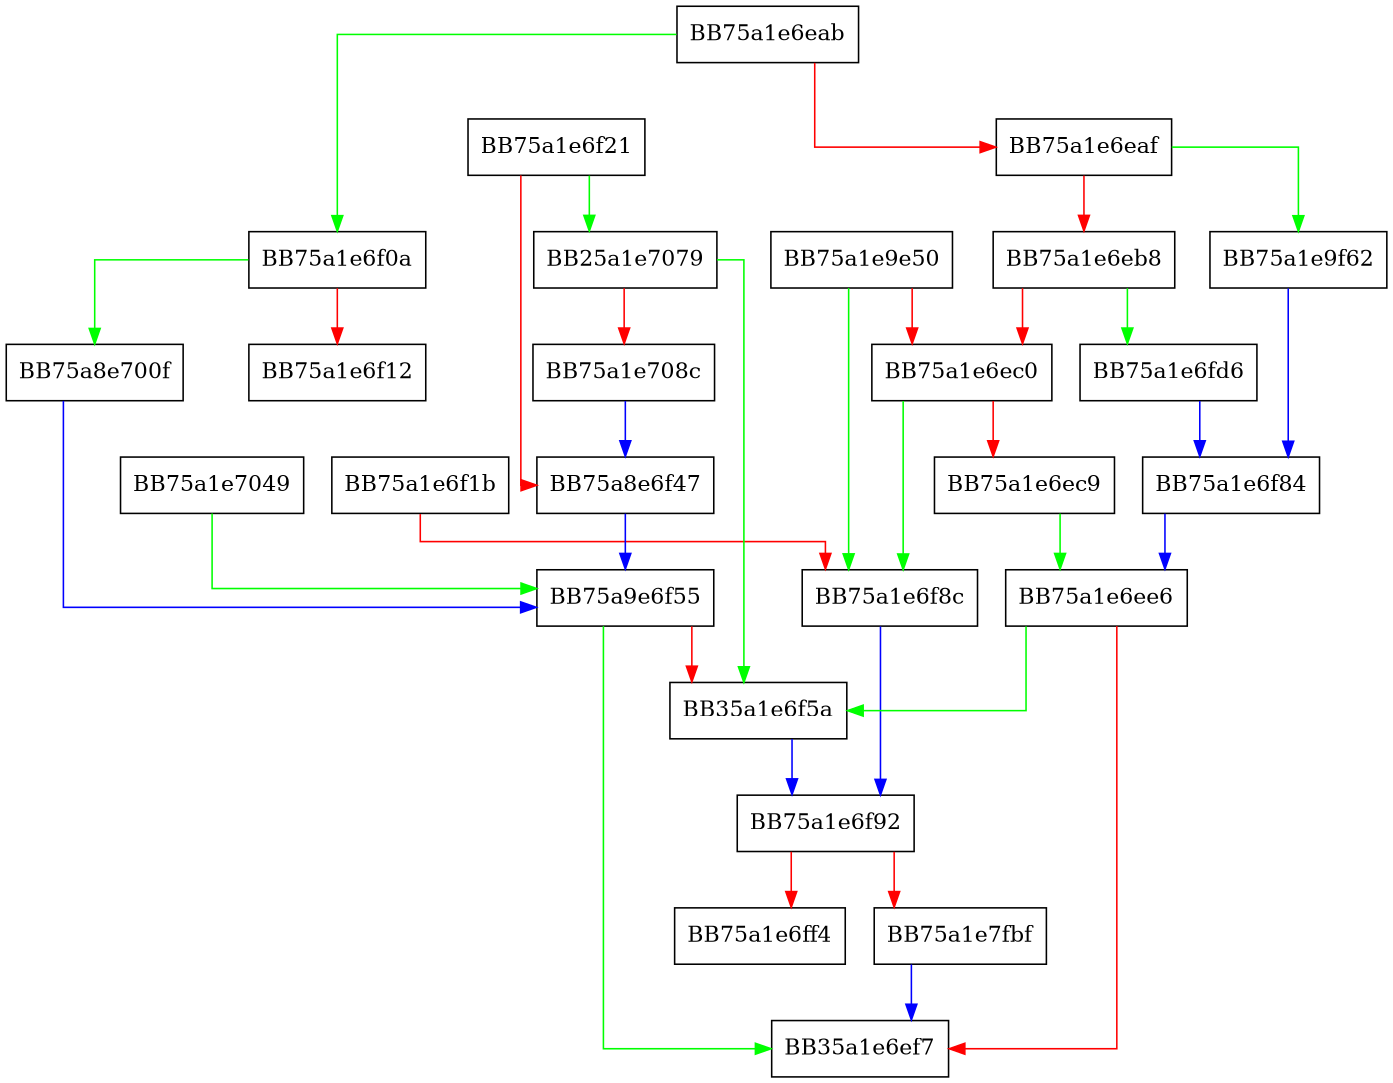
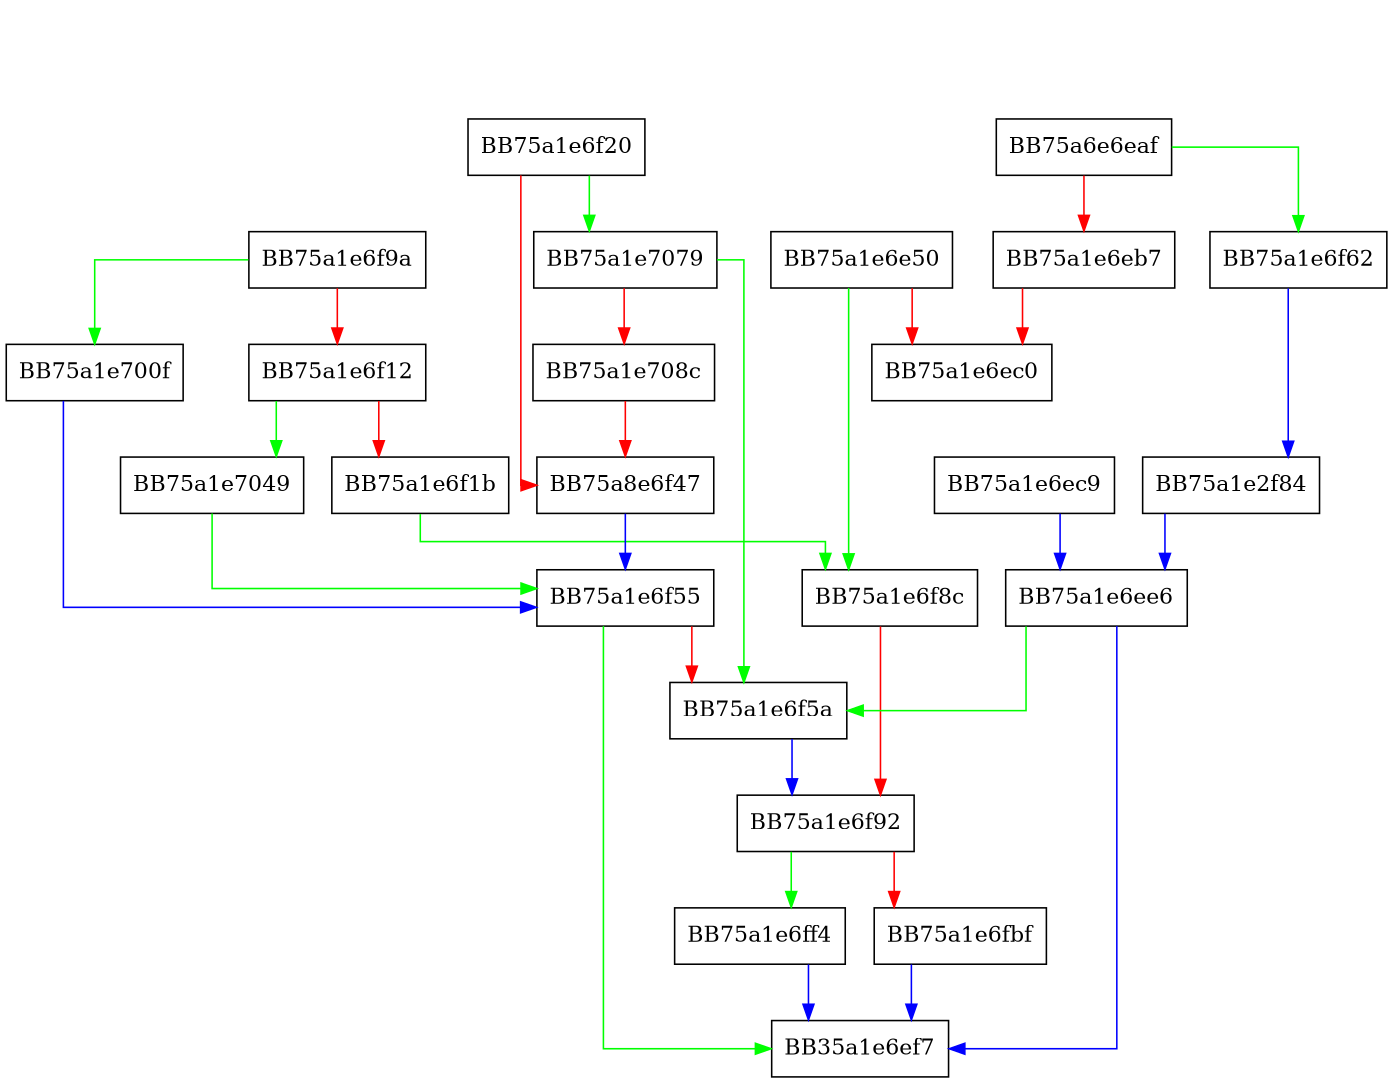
node "BB75a1e6eab": removed
node "BB75a1e6f21": label "BB75a1e6f21" -> "BB75a1e6f20"
node "BB75a1e6eaf": label "BB75a1e6eaf" -> "BB75a6e6eaf"
node "BB75a1e6f0a": label "BB75a1e6f0a" -> "BB75a1e6f9a"
node "BB25a1e7079": label "BB25a1e7079" -> "BB75a1e7079"
node "BB75a1e9e50": label "BB75a1e9e50" -> "BB75a1e6e50"
node "BB75a1e6eb8": label "BB75a1e6eb8" -> "BB75a1e6eb7"
node "BB75a1e9f62": label "BB75a1e9f62" -> "BB75a1e6f62"
node "BB75a8e700f": label "BB75a8e700f" -> "BB75a1e700f"
node "BB75a1e6fd6": removed
edge "BB75a1e6f12" -> "BB75a1e7049": added
edge "BB75a1e6f12" -> "BB75a1e6f1b": added
edge "BB75a1e708c" -> "BB75a8e6f47": color blue -> red
edge "BB75a1e6ec0" -> "BB75a1e6ec9": removed
edge "BB75a1e6ec0" -> "BB75a1e6f8c": removed
node "BB75a1e6f84": label "BB75a1e6f84" -> "BB75a1e2f84"
edge "BB75a1e6ec9" -> "BB75a1e6ee6": color green -> blue
edge "BB75a1e6f1b" -> "BB75a1e6f8c": color red -> green
node "BB75a9e6f55": label "BB75a9e6f55" -> "BB75a1e6f55"
edge "BB75a1e6f8c" -> "BB75a1e6f92": color blue -> red
node "BB35a1e6f5a": label "BB35a1e6f5a" -> "BB75a1e6f5a"
edge "BB75a1e6f92" -> "BB75a1e6ff4": color red -> green
edge "BB75a1e6ee6" -> "BB35a1e6ef7": color red -> blue
node "BB75a1e7fbf": label "BB75a1e7fbf" -> "BB75a1e6fbf"
edge "BB75a1e6ff4" -> "BB35a1e6ef7": added
